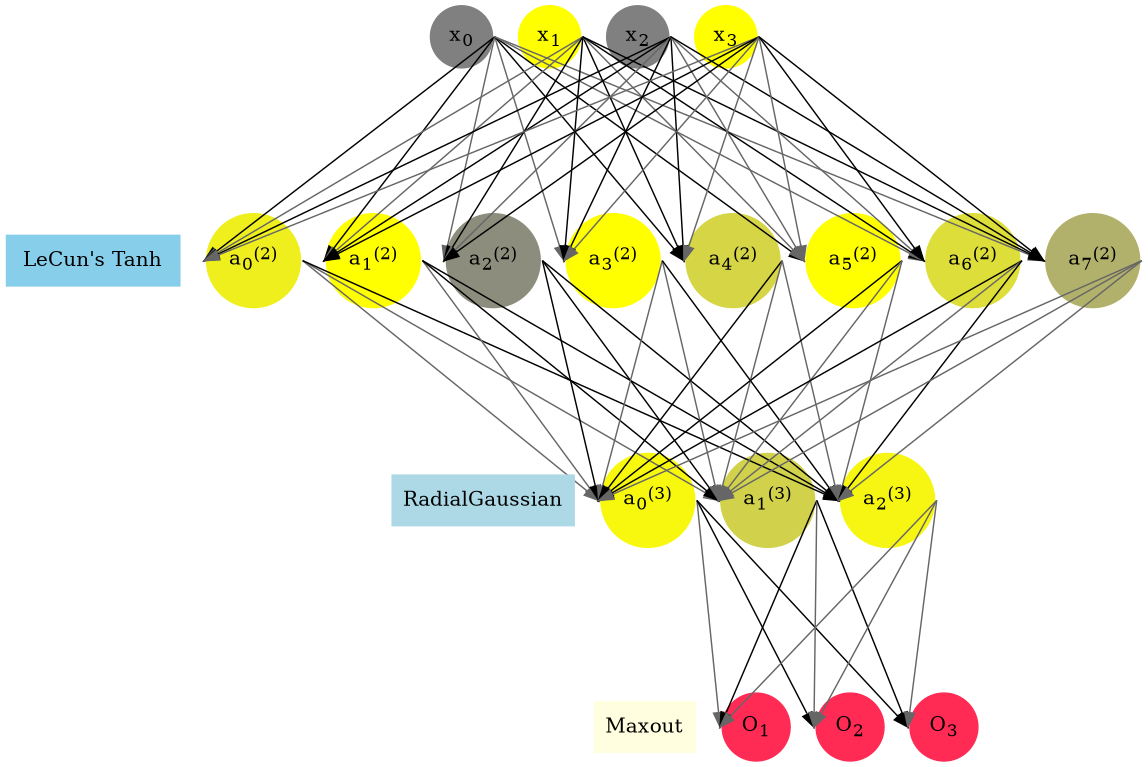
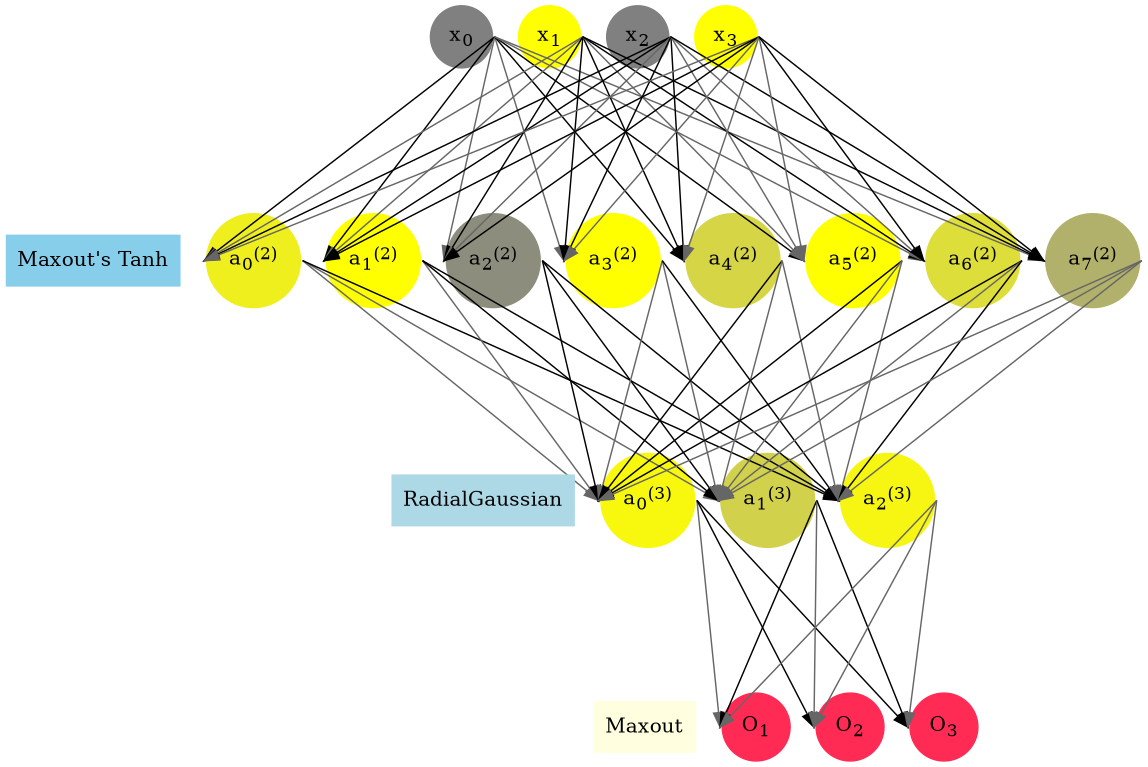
node "LeCun's Tanh": label "LeCun's Tanh" -> "Maxout's Tanh"
